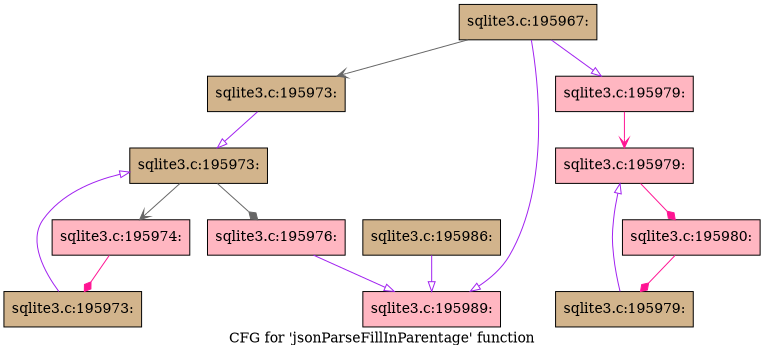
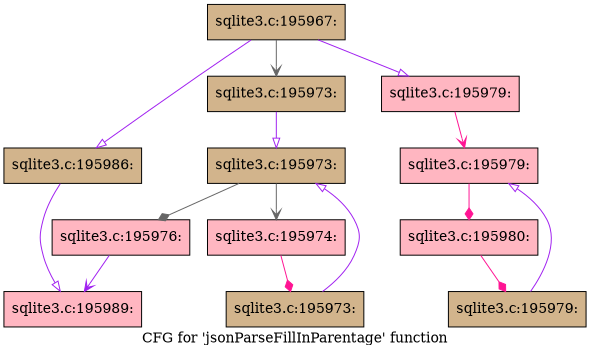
edge "sqlite3.c:195967:" -> "sqlite3.c:195989:": now "sqlite3.c:195967:" -> "sqlite3.c:195986:"
edge "sqlite3.c:195976:" -> "sqlite3.c:195989:": arrowhead onormal -> vee
